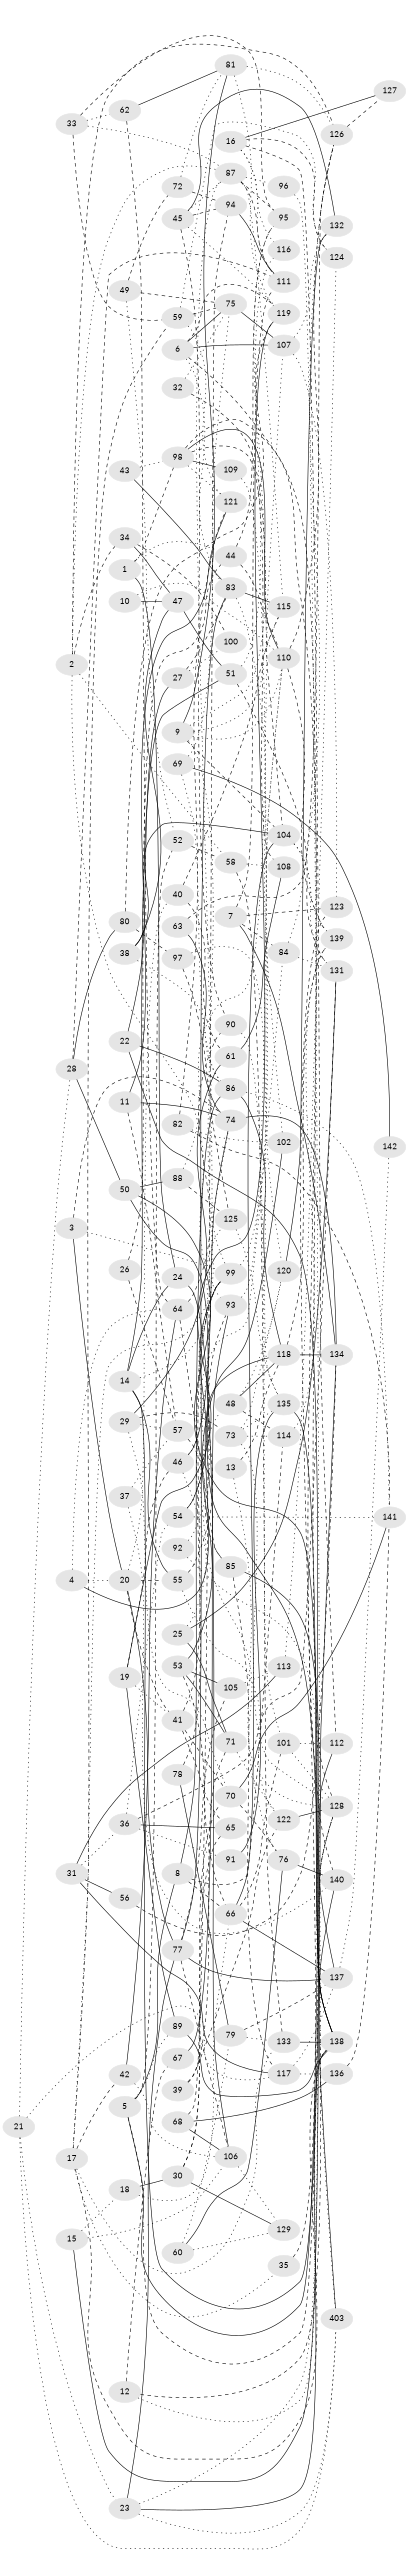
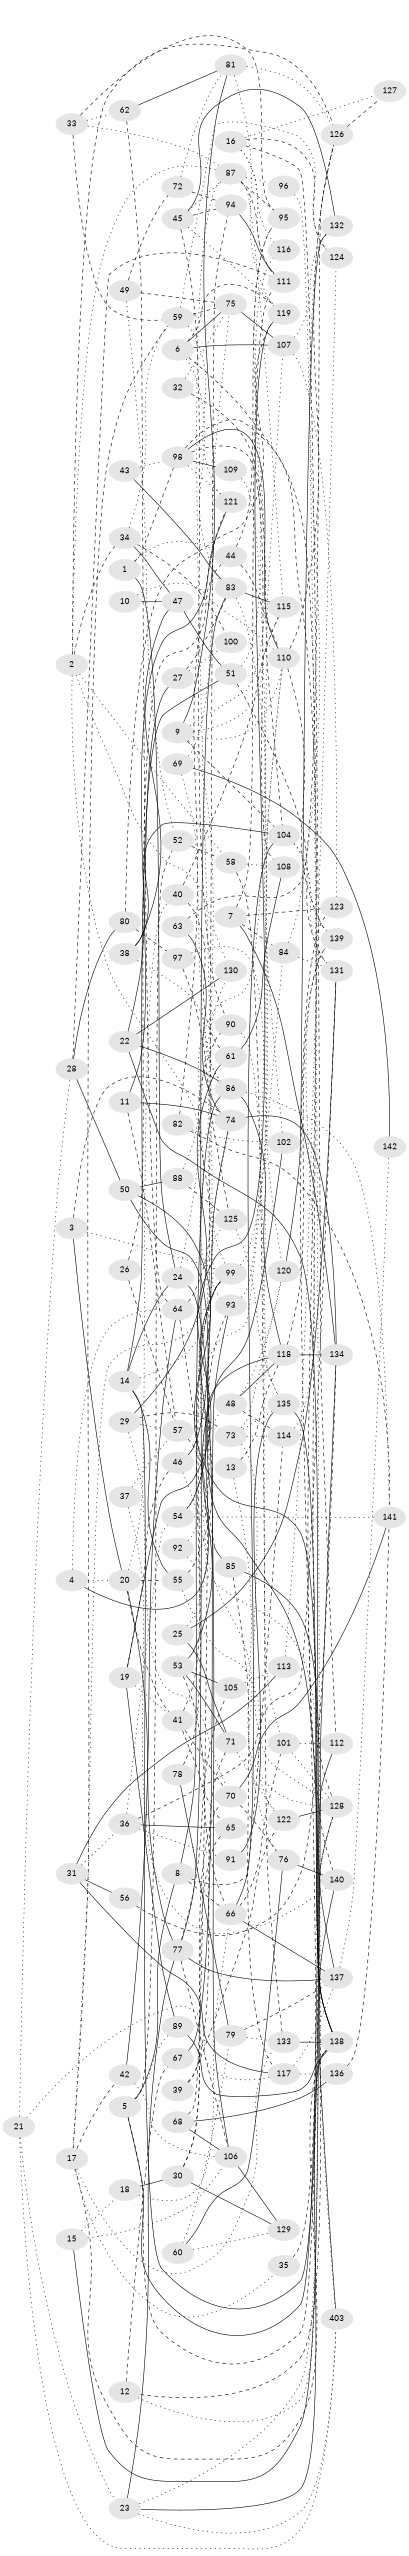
edge "127" -- "16": style solid -> dotted
edge "59" -- "34": added
node "130": added
edge "106" -- "129": style dotted -> solid
